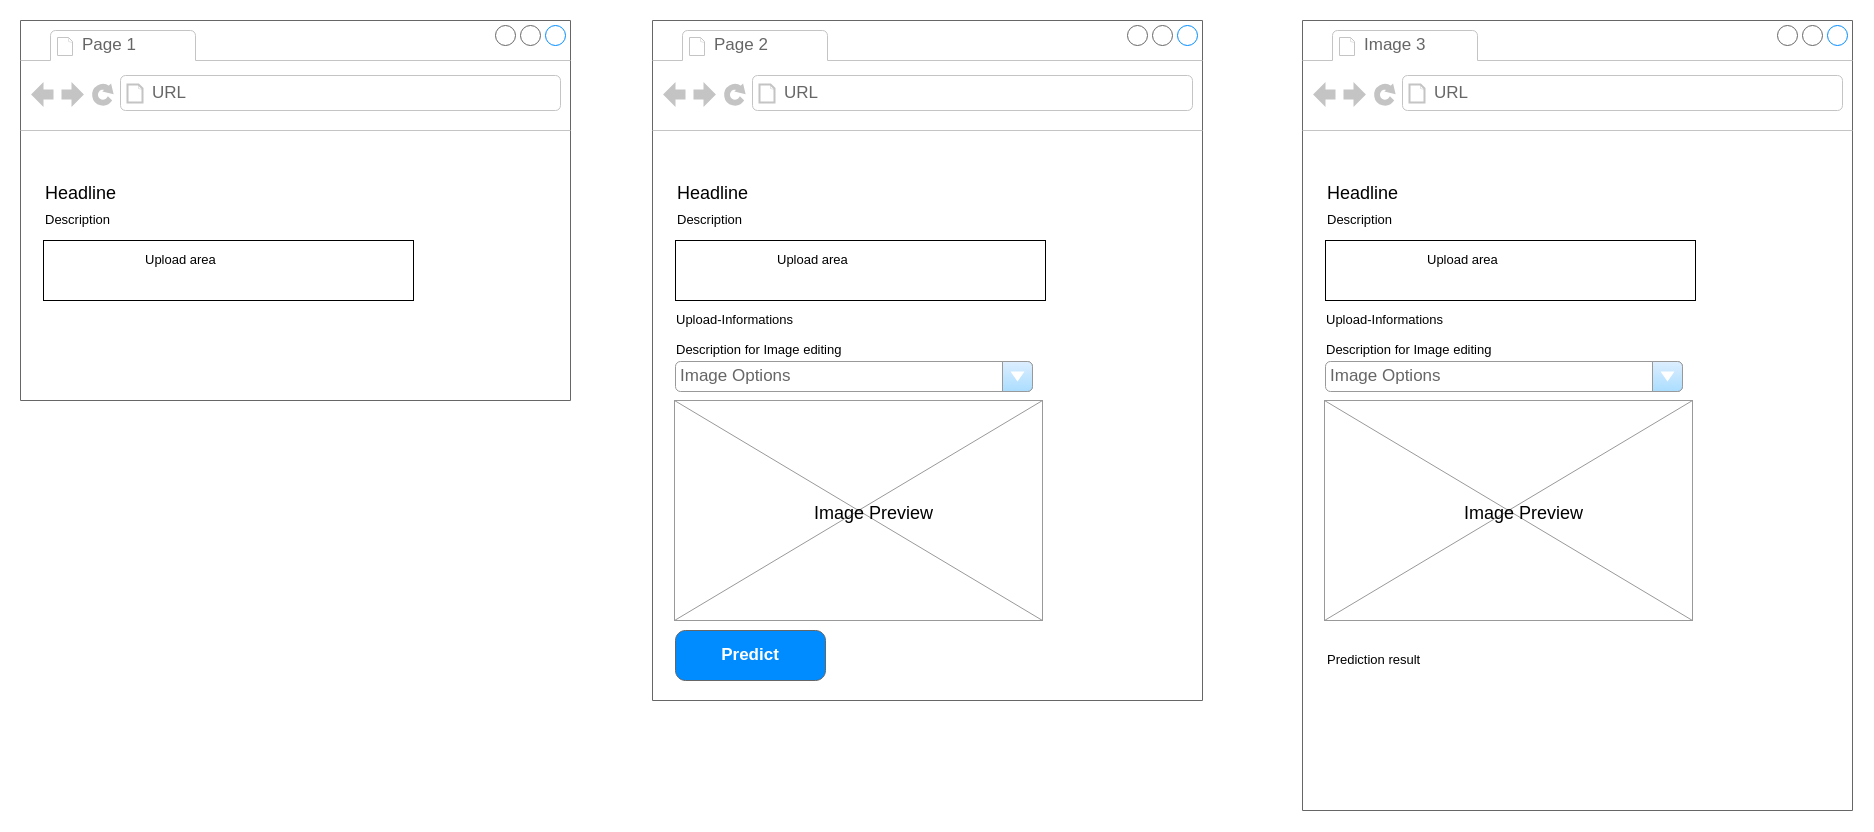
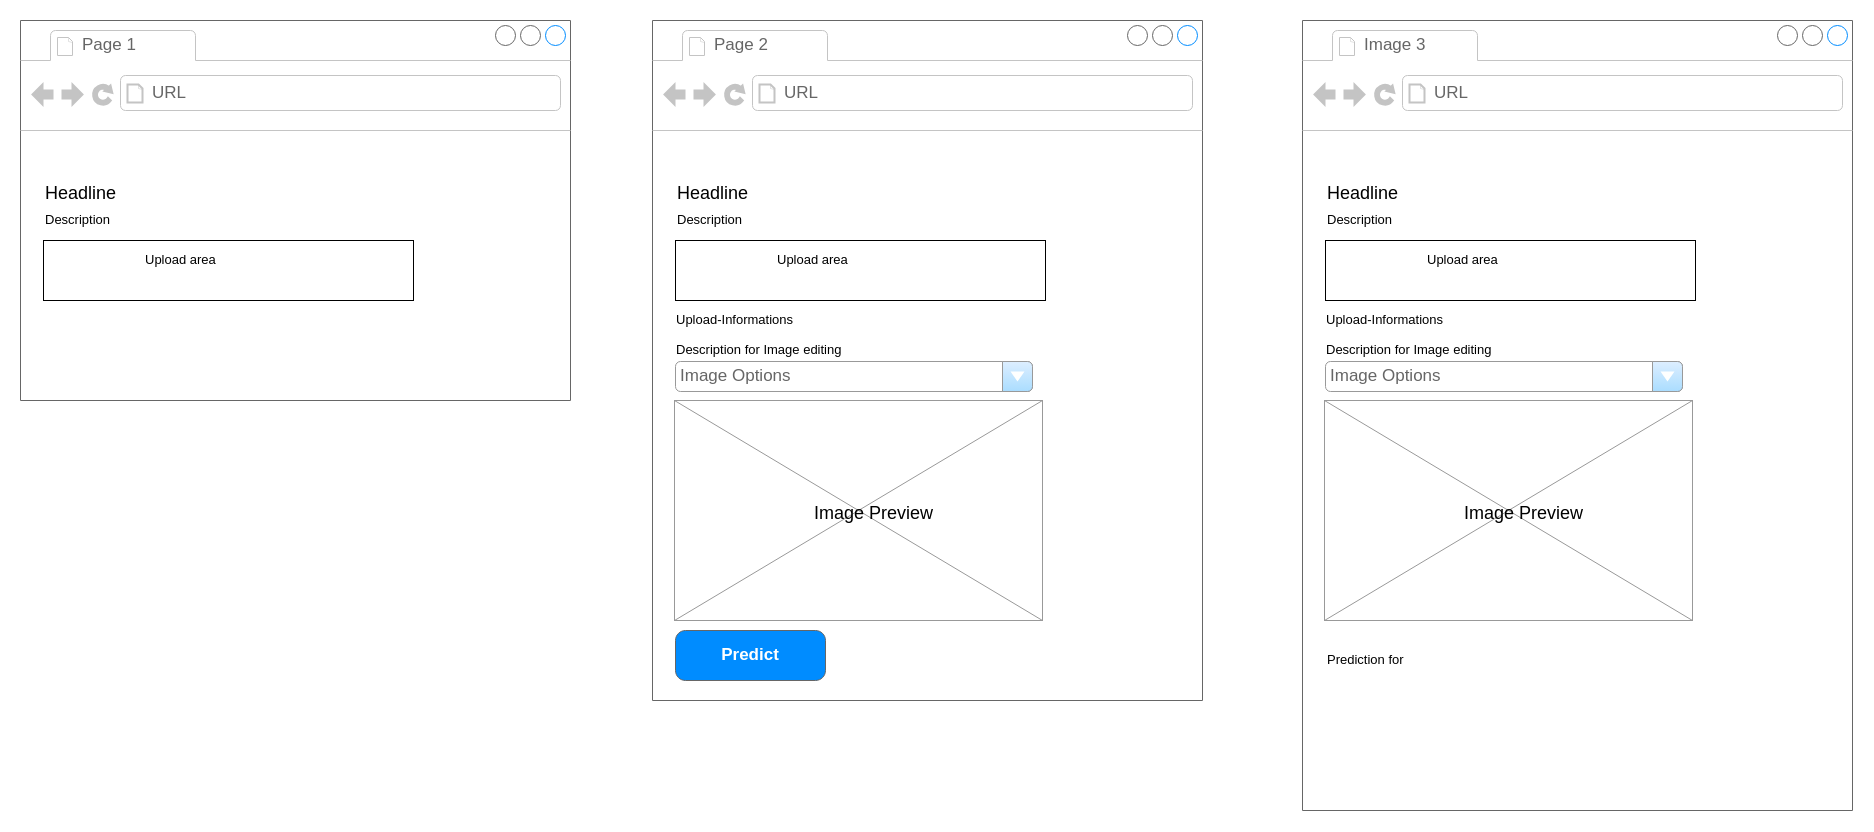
node "Prediction result": label "Prediction result" -> "Prediction for"
